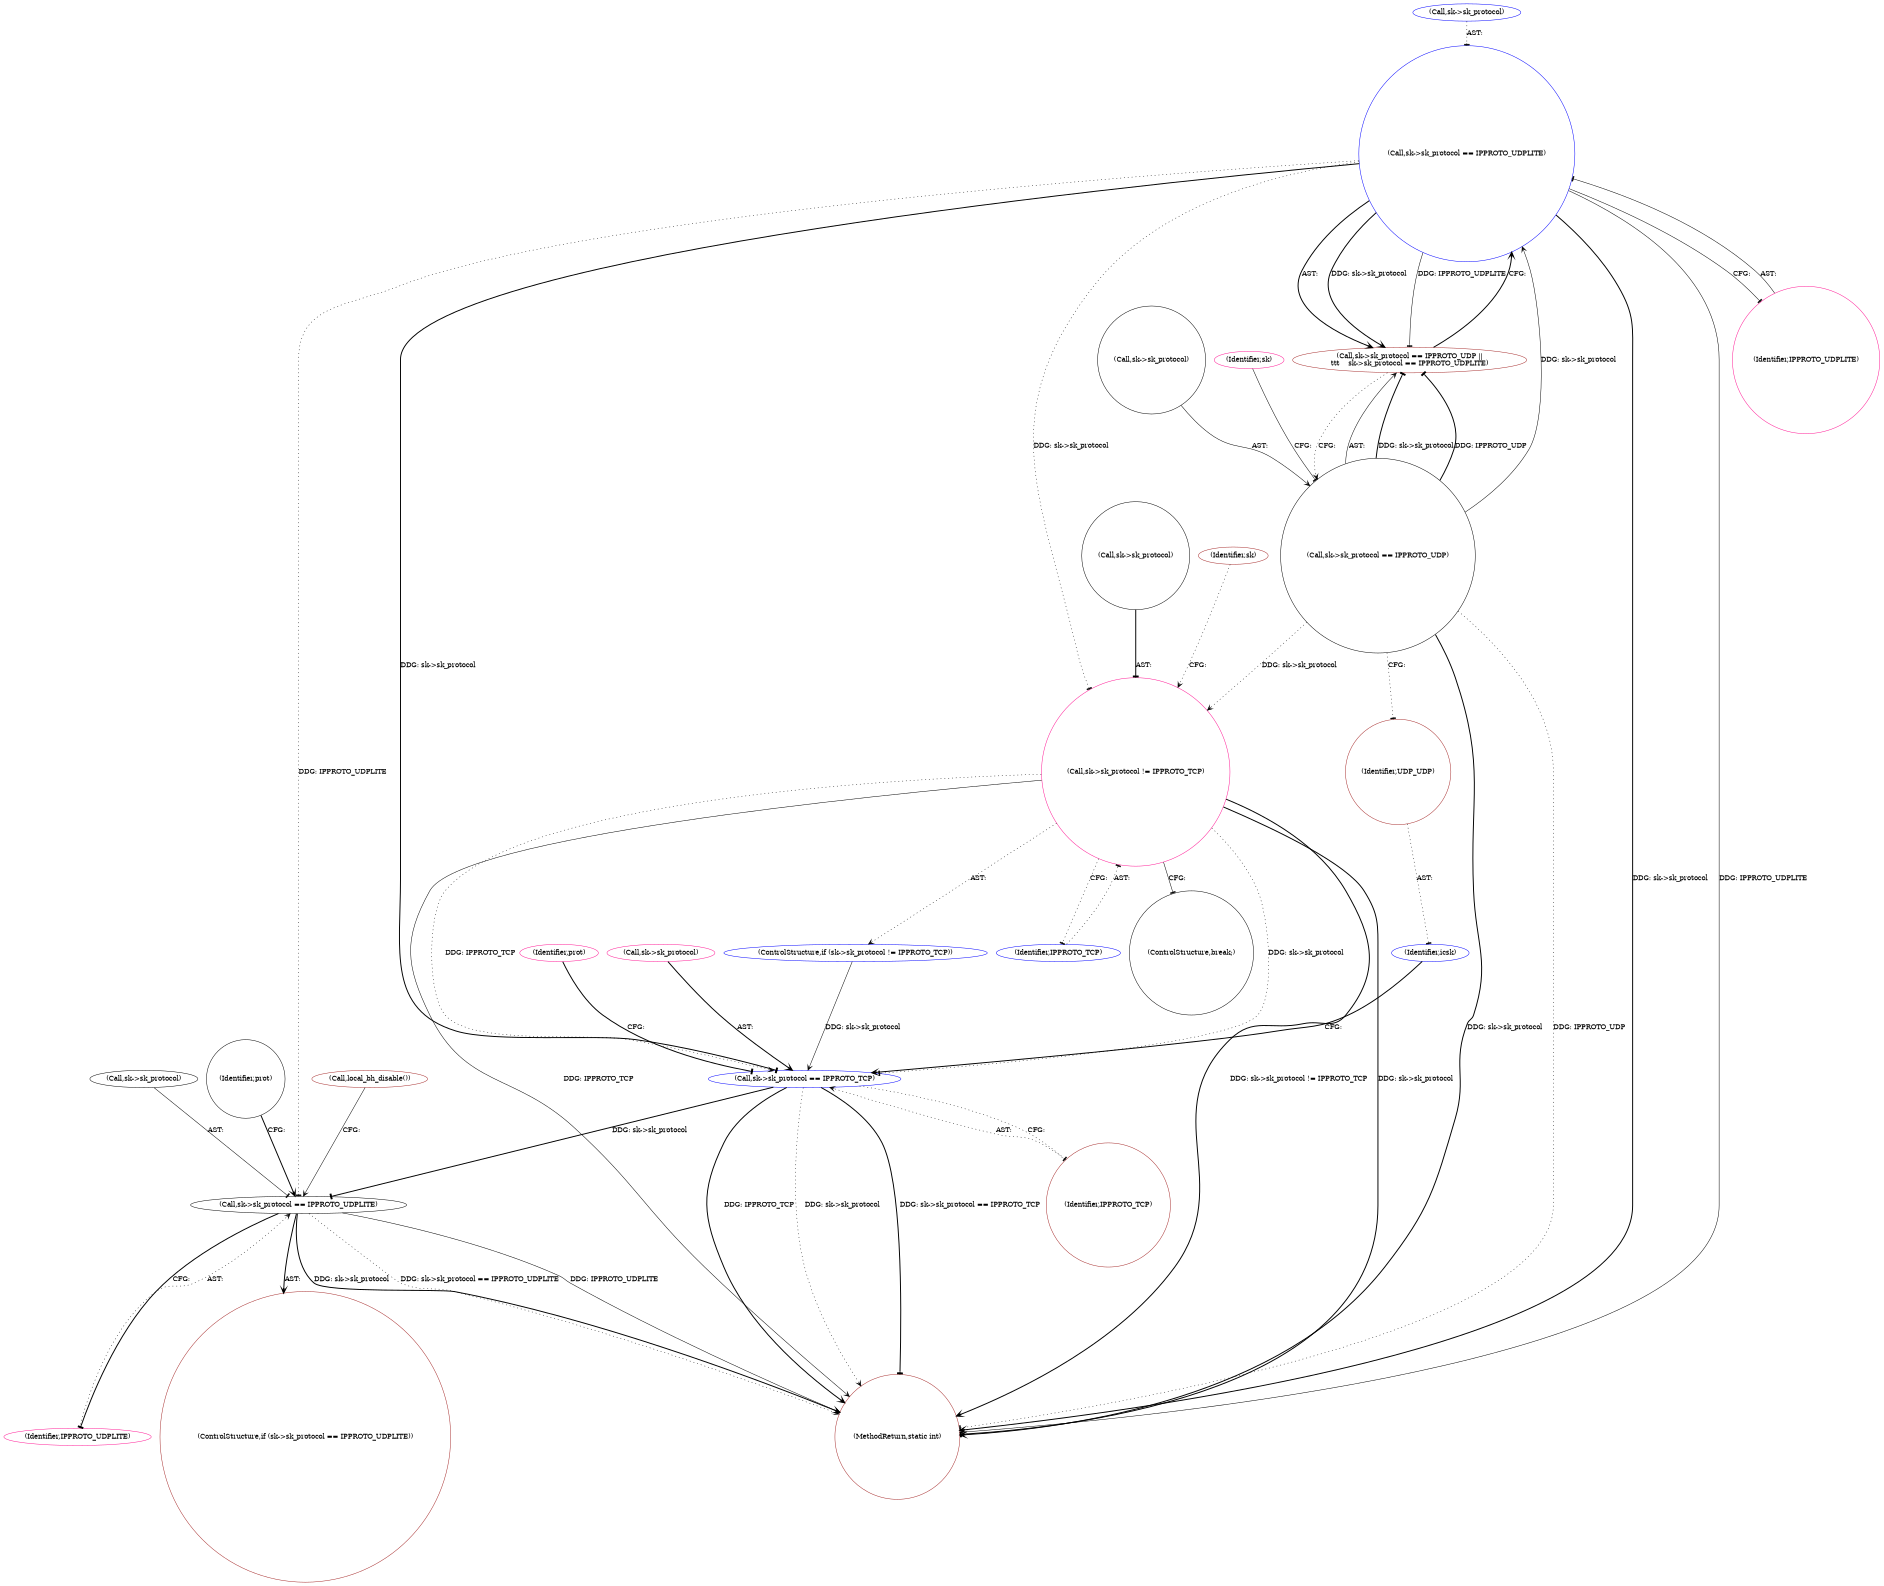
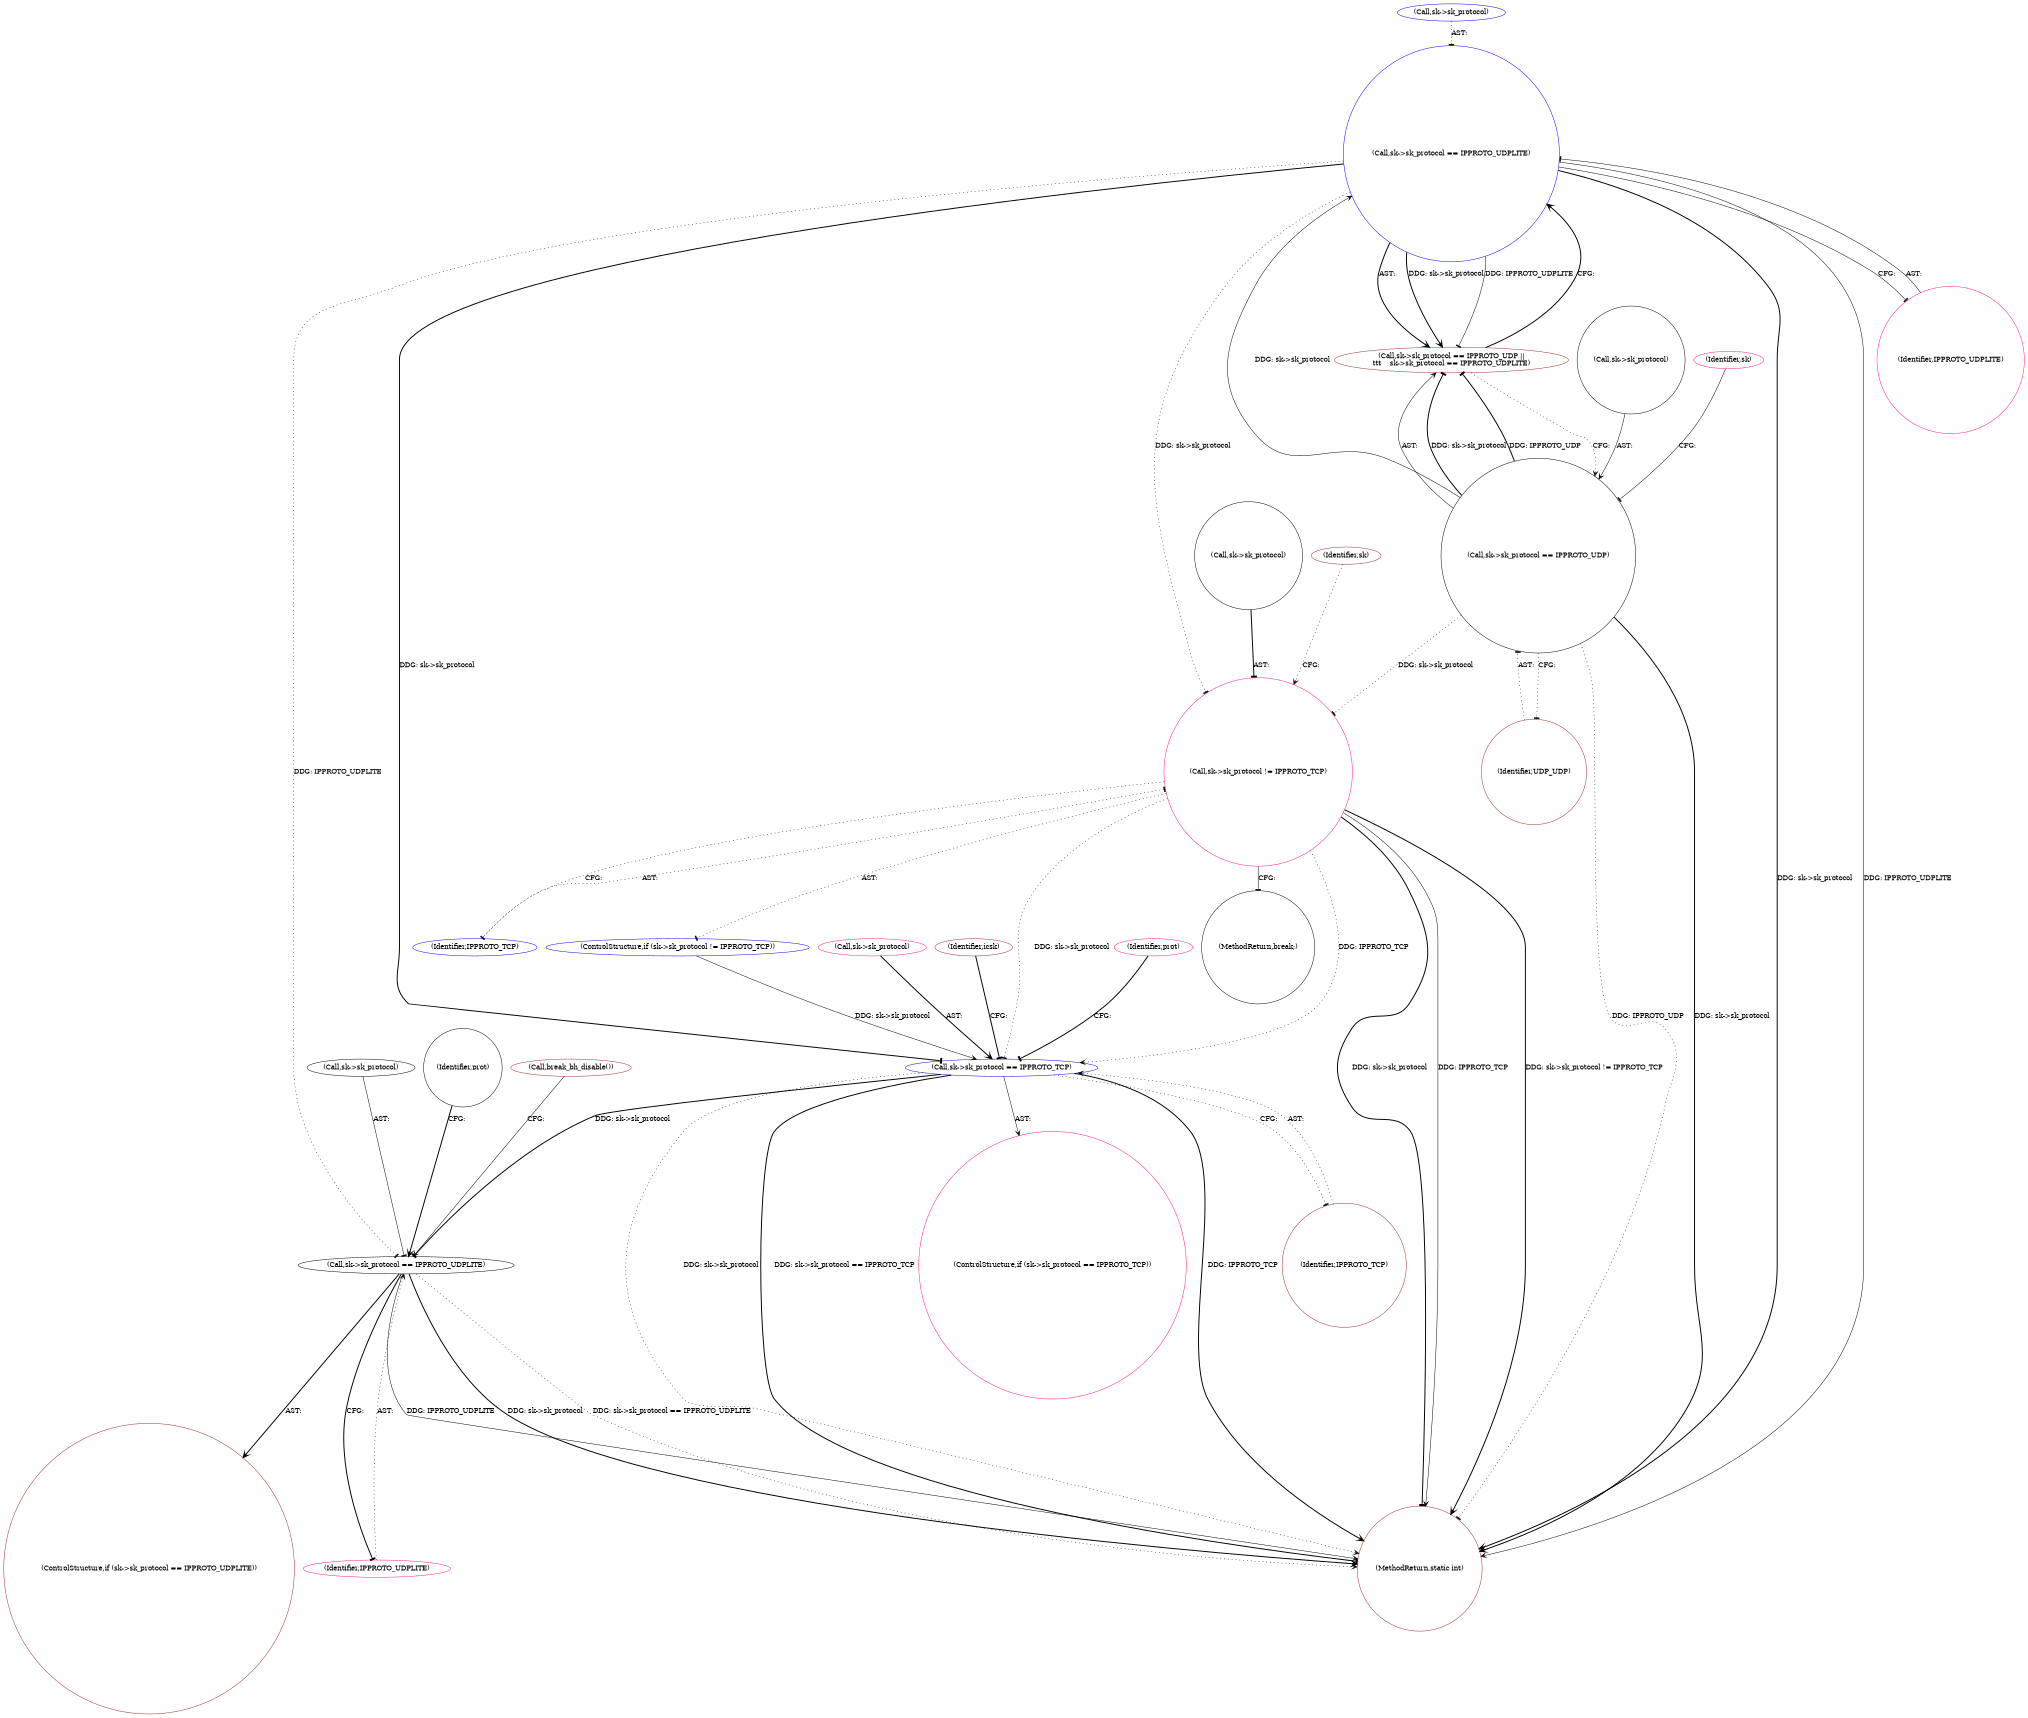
edge "(Call,sk->sk_protocol == IPPROTO_UDP)" -> "(Call,sk->sk_protocol != IPPROTO_TCP)": arrowhead vee -> tee
edge "(Call,sk->sk_protocol != IPPROTO_TCP)" -> "(ControlStructure,if (sk->sk_protocol != IPPROTO_TCP))": arrowhead vee -> tee
edge "(Identifier,UDP_UDP)" -> "(Identifier,icsk)": now "(Identifier,UDP_UDP)" -> "(Call,sk->sk_protocol == IPPROTO_UDP)"
node "(ControlStructure,break;)": label "(ControlStructure,break;)" -> "(MethodReturn,break;)"
node "(Identifier,icsk)": color blue -> brown
edge "(Identifier,icsk)" -> "(Call,sk->sk_protocol == IPPROTO_TCP)": arrowhead vee -> tee
node "(Call,local_bh_disable())": label "(Call,local_bh_disable())" -> "(Call,break_bh_disable())"
node "(ControlStructure,if (sk->sk_protocol == IPPROTO_TCP))": added
